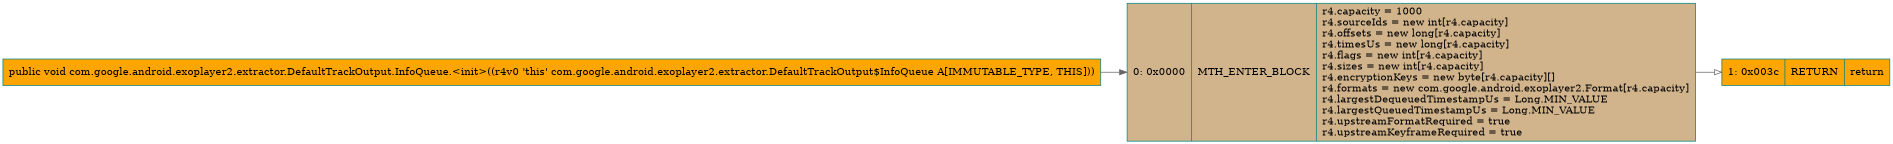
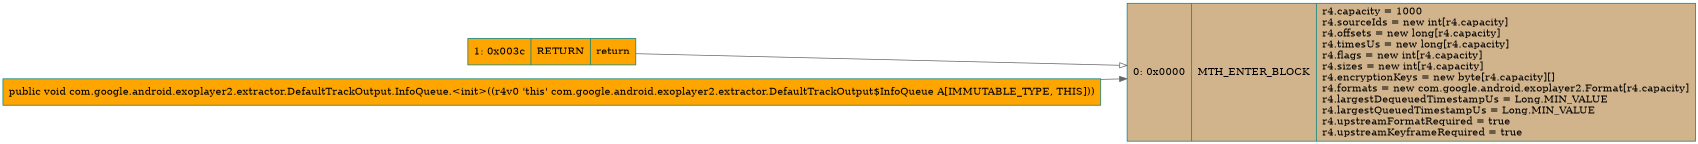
edge "0: 0x0000" -> "1: 0x003c": reversed
